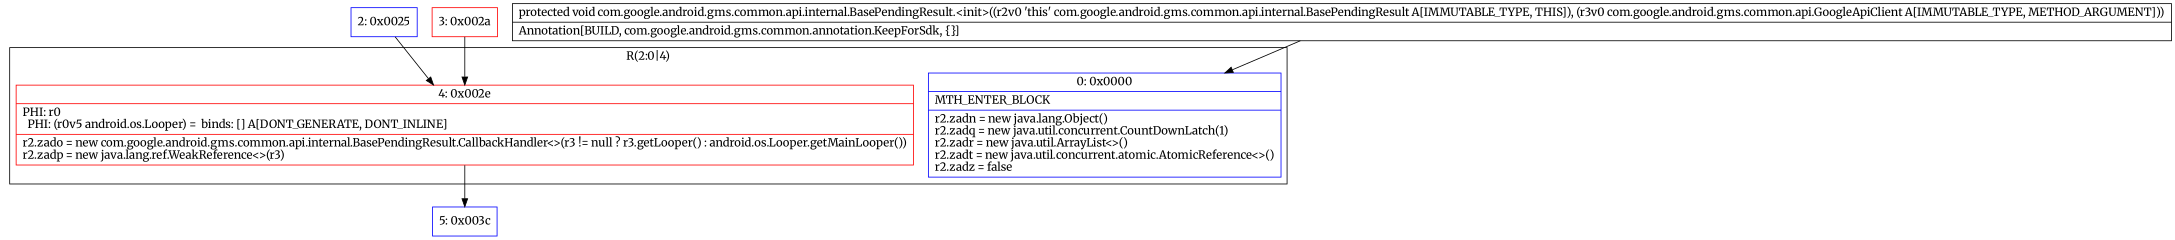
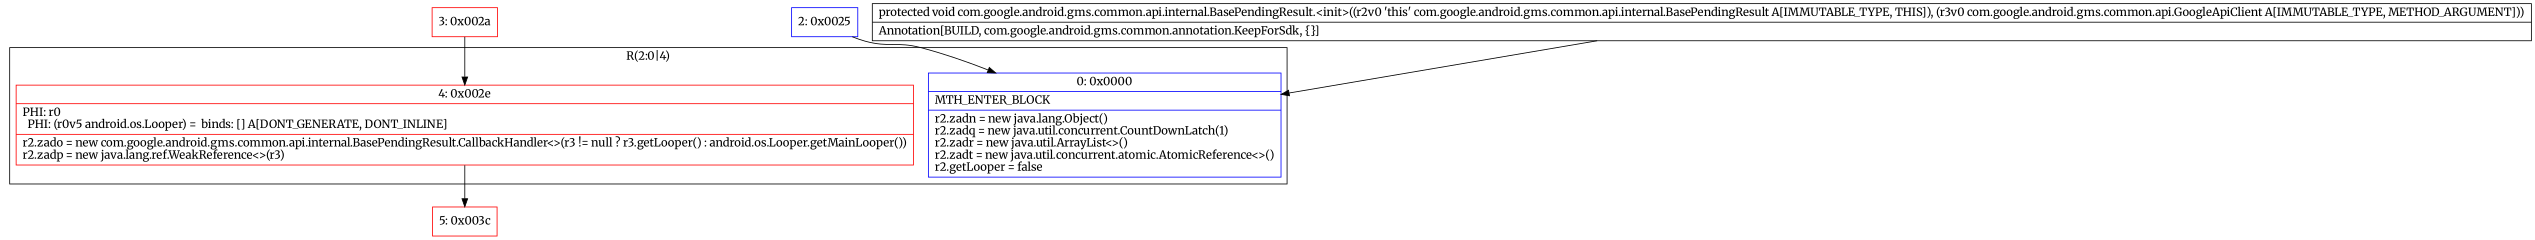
edge "2: 0x0025" -> "4: 0x002e": now "2: 0x0025" -> "0: 0x0000"
node "0: 0x0000": text "r2.zadz = false" -> "r2.getLooper = false"
node "5: 0x003c": color blue -> red
